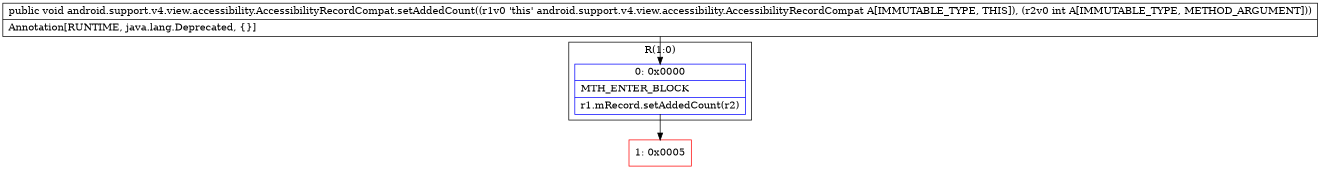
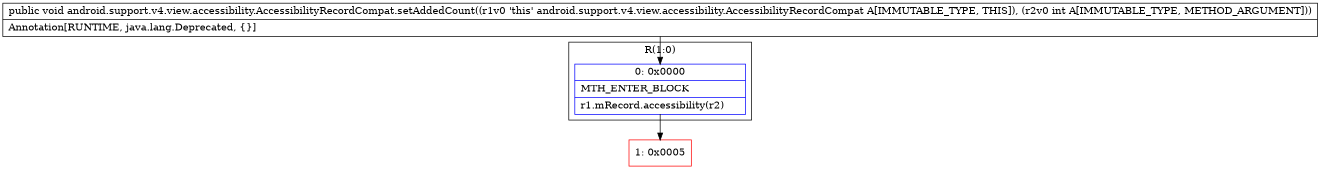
node "0: 0x0000": text "r1.mRecord.setAddedCount(r2)" -> "r1.mRecord.accessibility(r2)"
